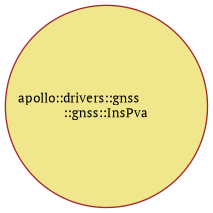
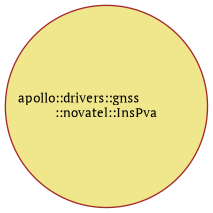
node "apollo::drivers::gnss ::gnss::InsPva": label "apollo::drivers::gnss ::gnss::InsPva" -> "apollo::drivers::gnss ::novatel::InsPva"
